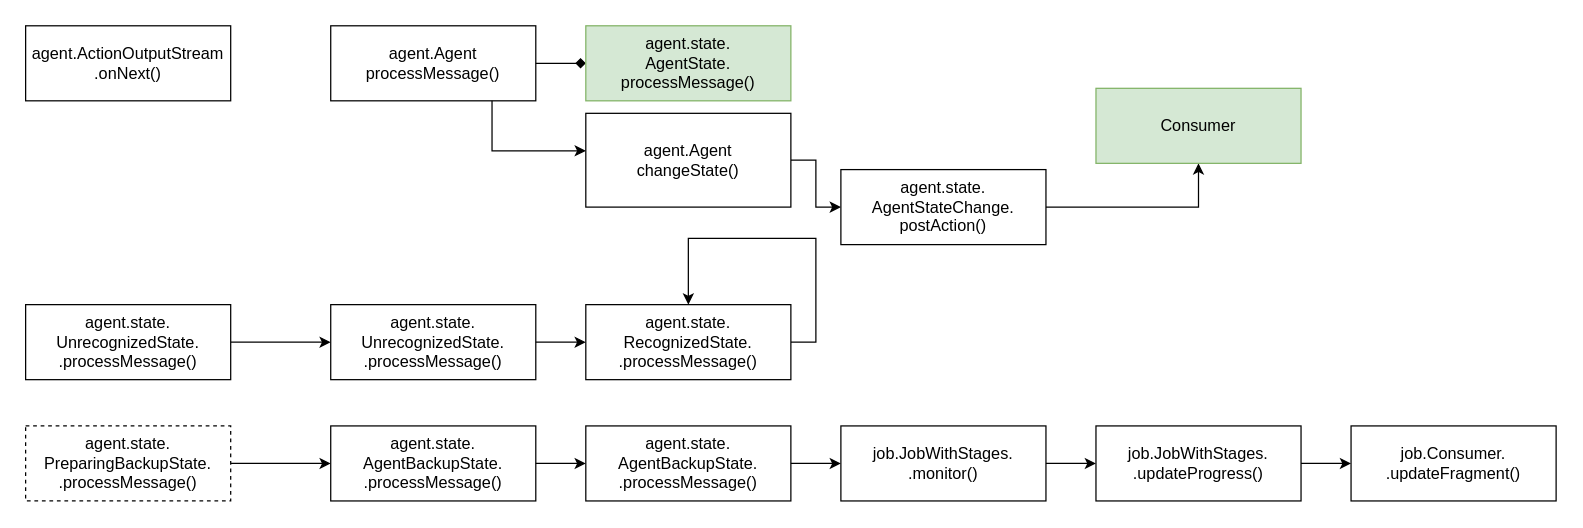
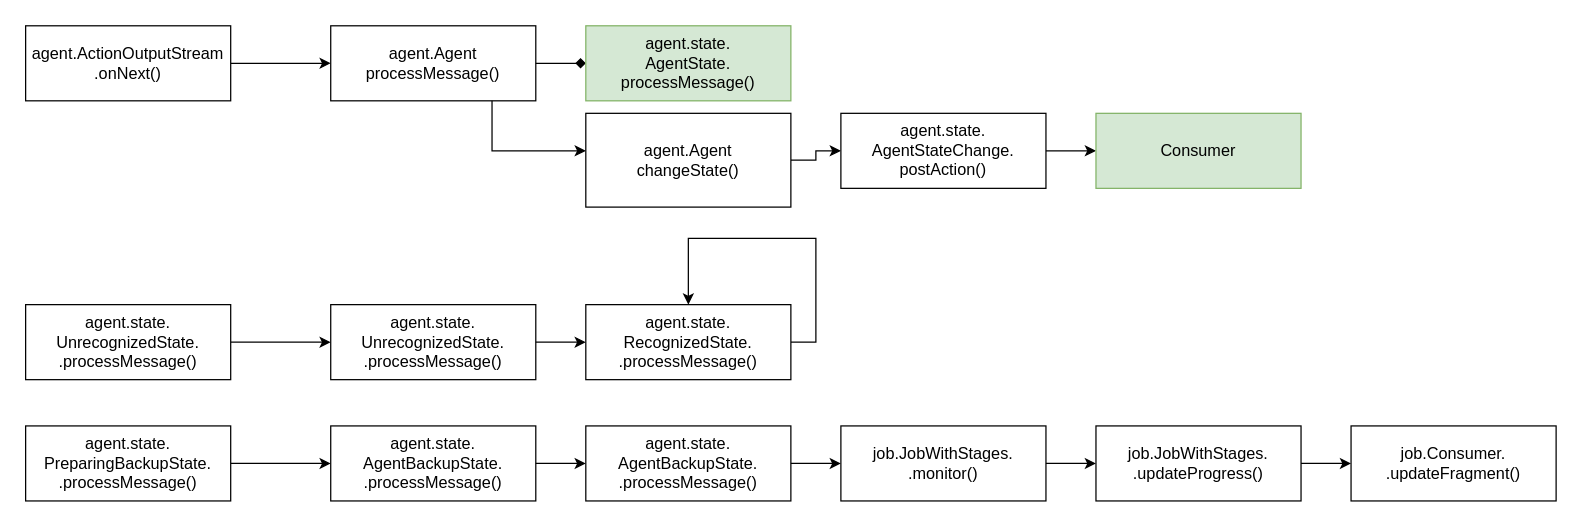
edge "agent.ActionOutputStream .onNext()" -> "agent.Agent processMessage()": added
node "Consumer": moved (1198, 126) -> (1198, 151)
node "agent.state. AgentStateChange. postAction()": moved (943, 207) -> (943, 151)
node "agent.state. PreparingBackupState. .processMessage()": style dashed -> solid
